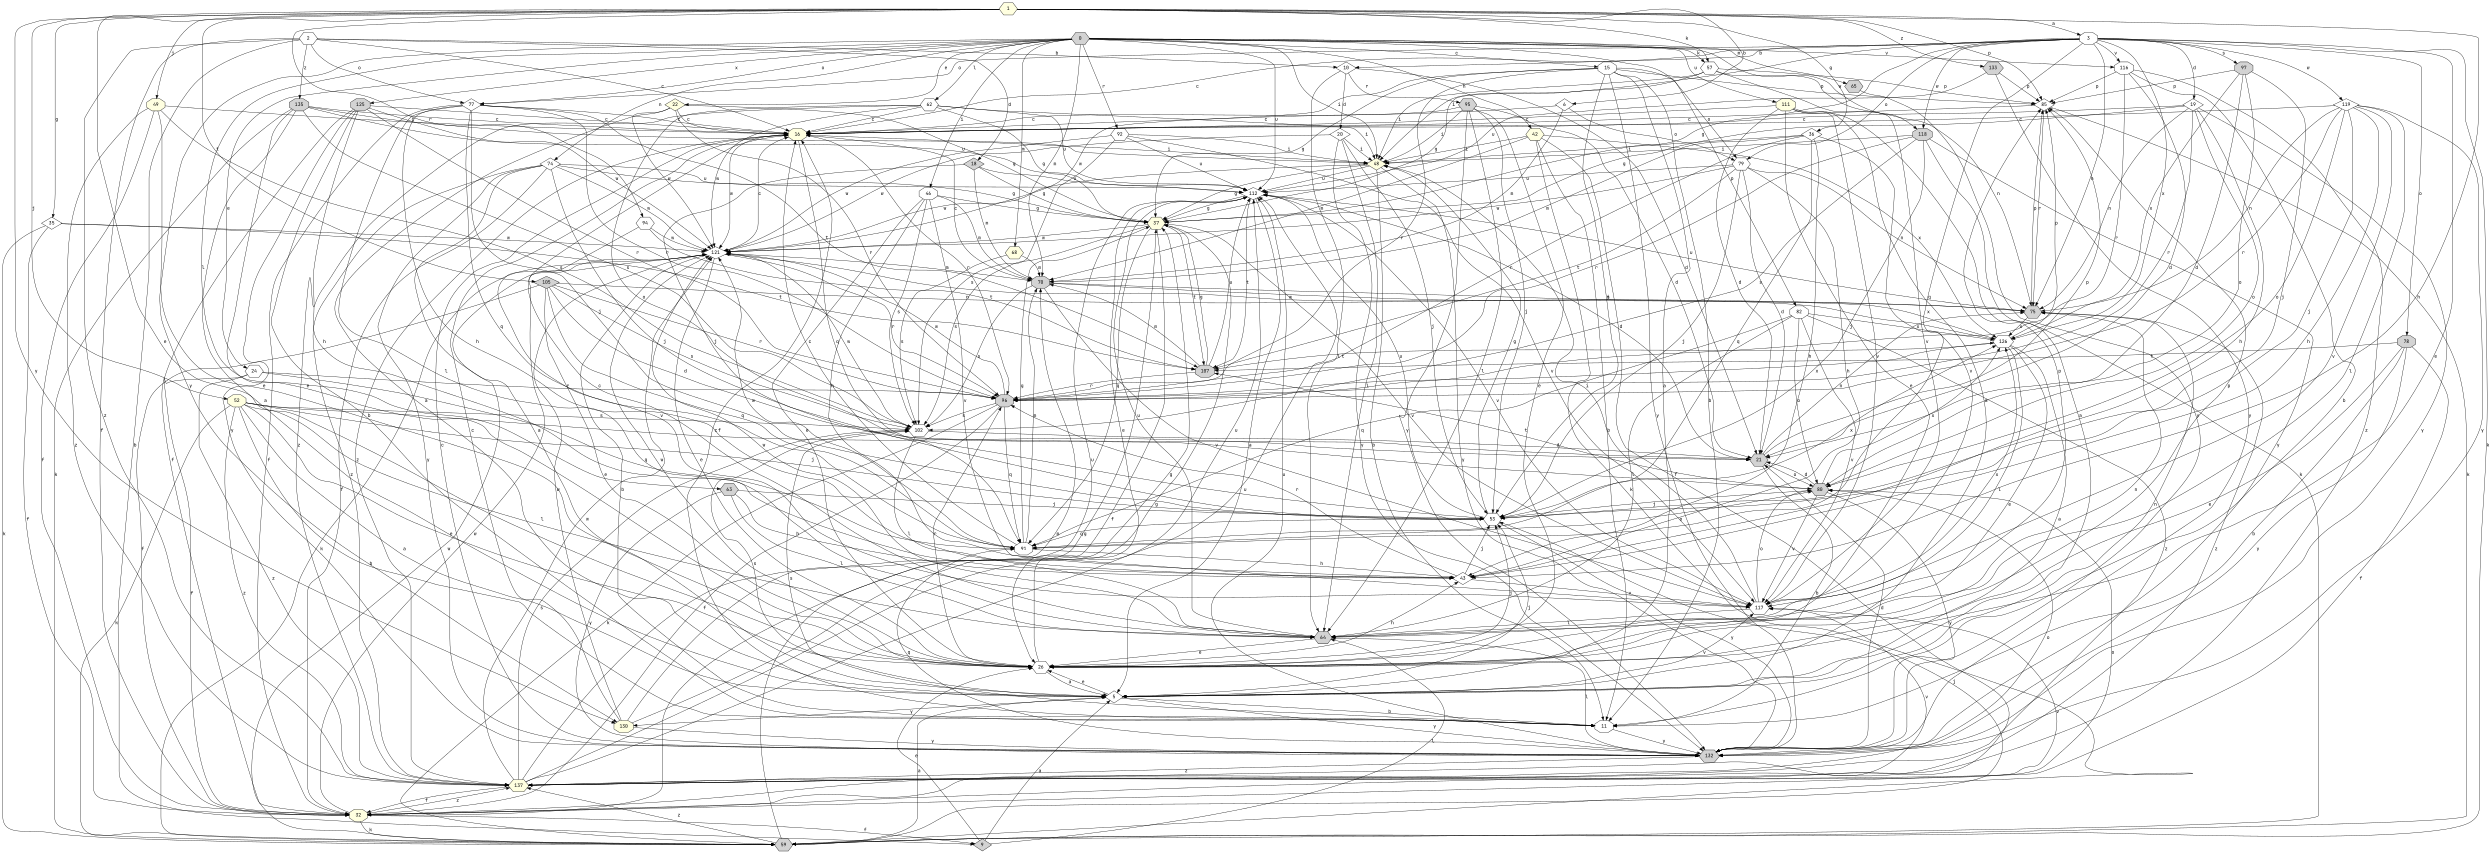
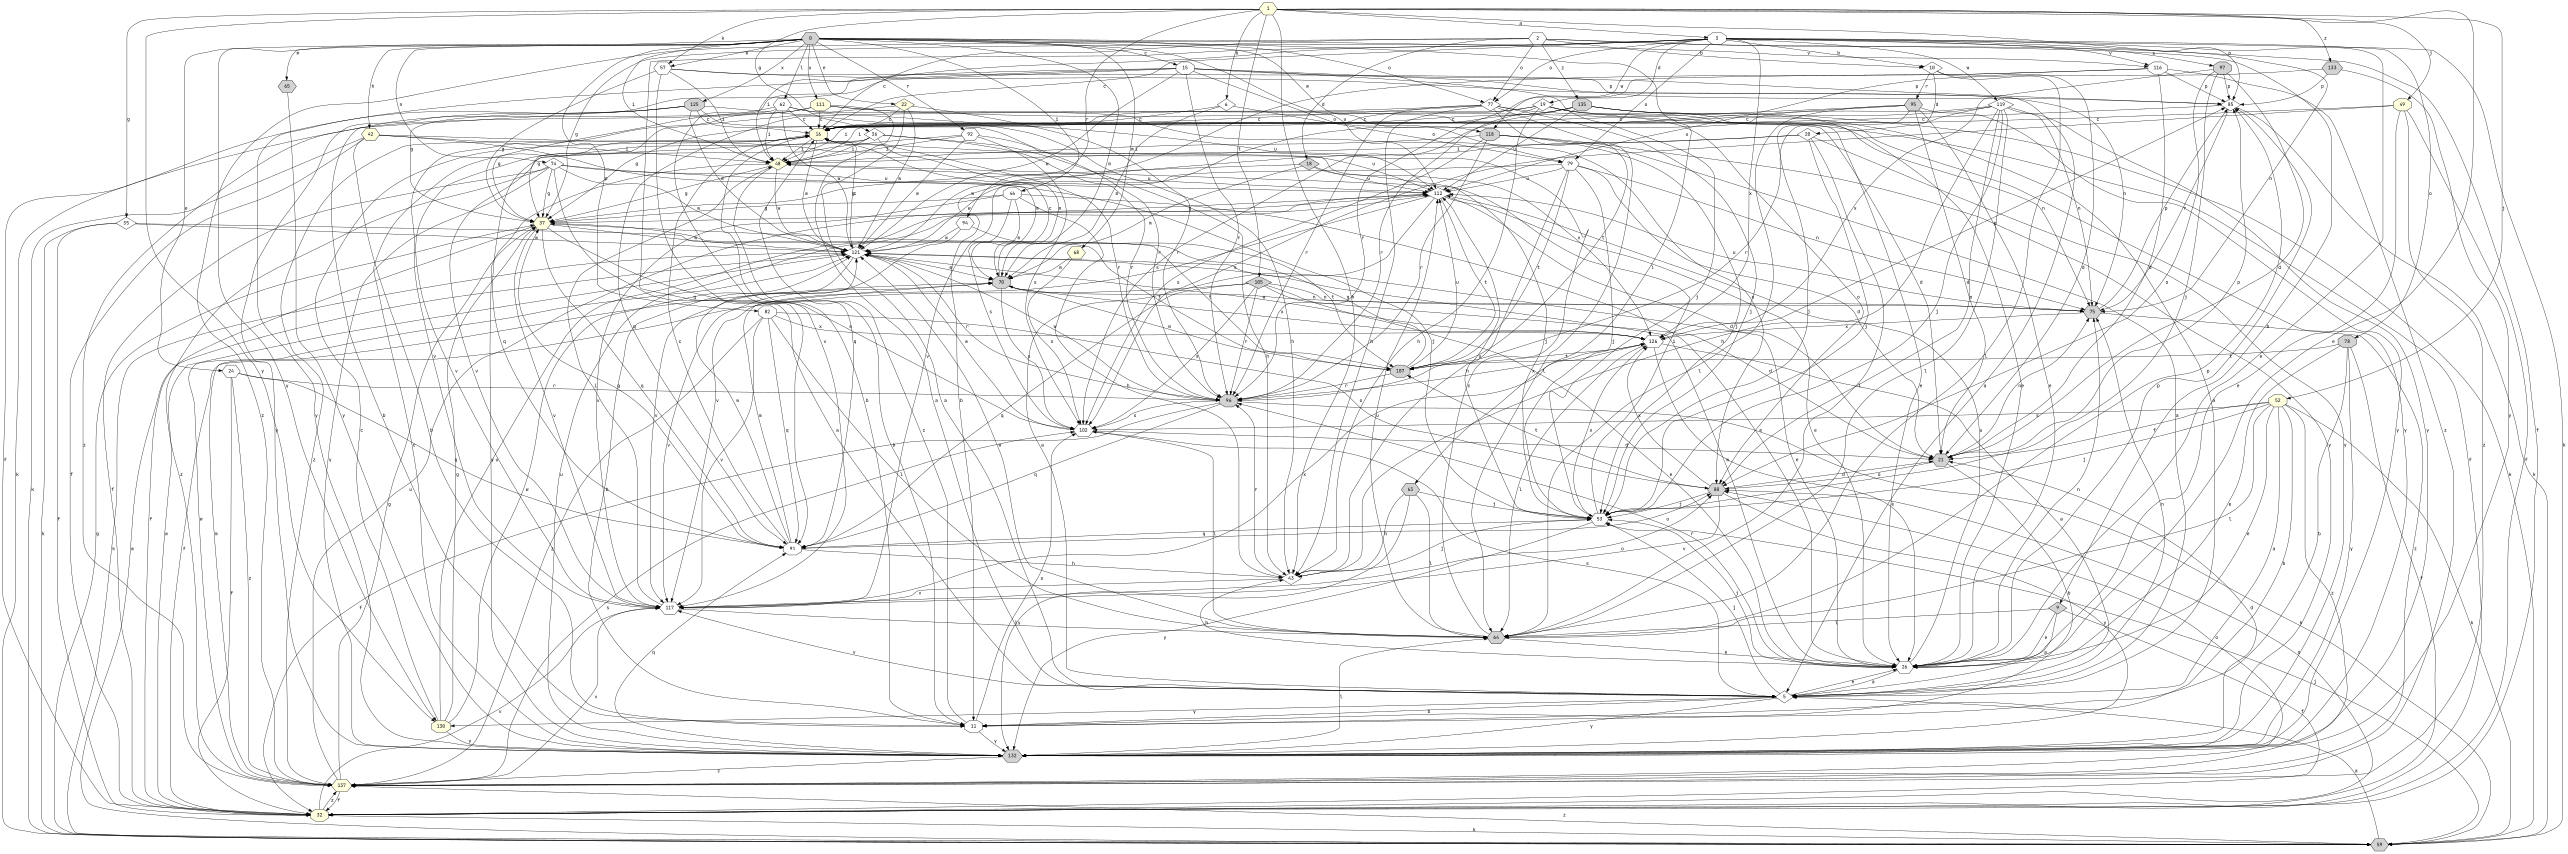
edge "53" -> "48": label "g" -> "i"
edge "32" -> "9": reversed
